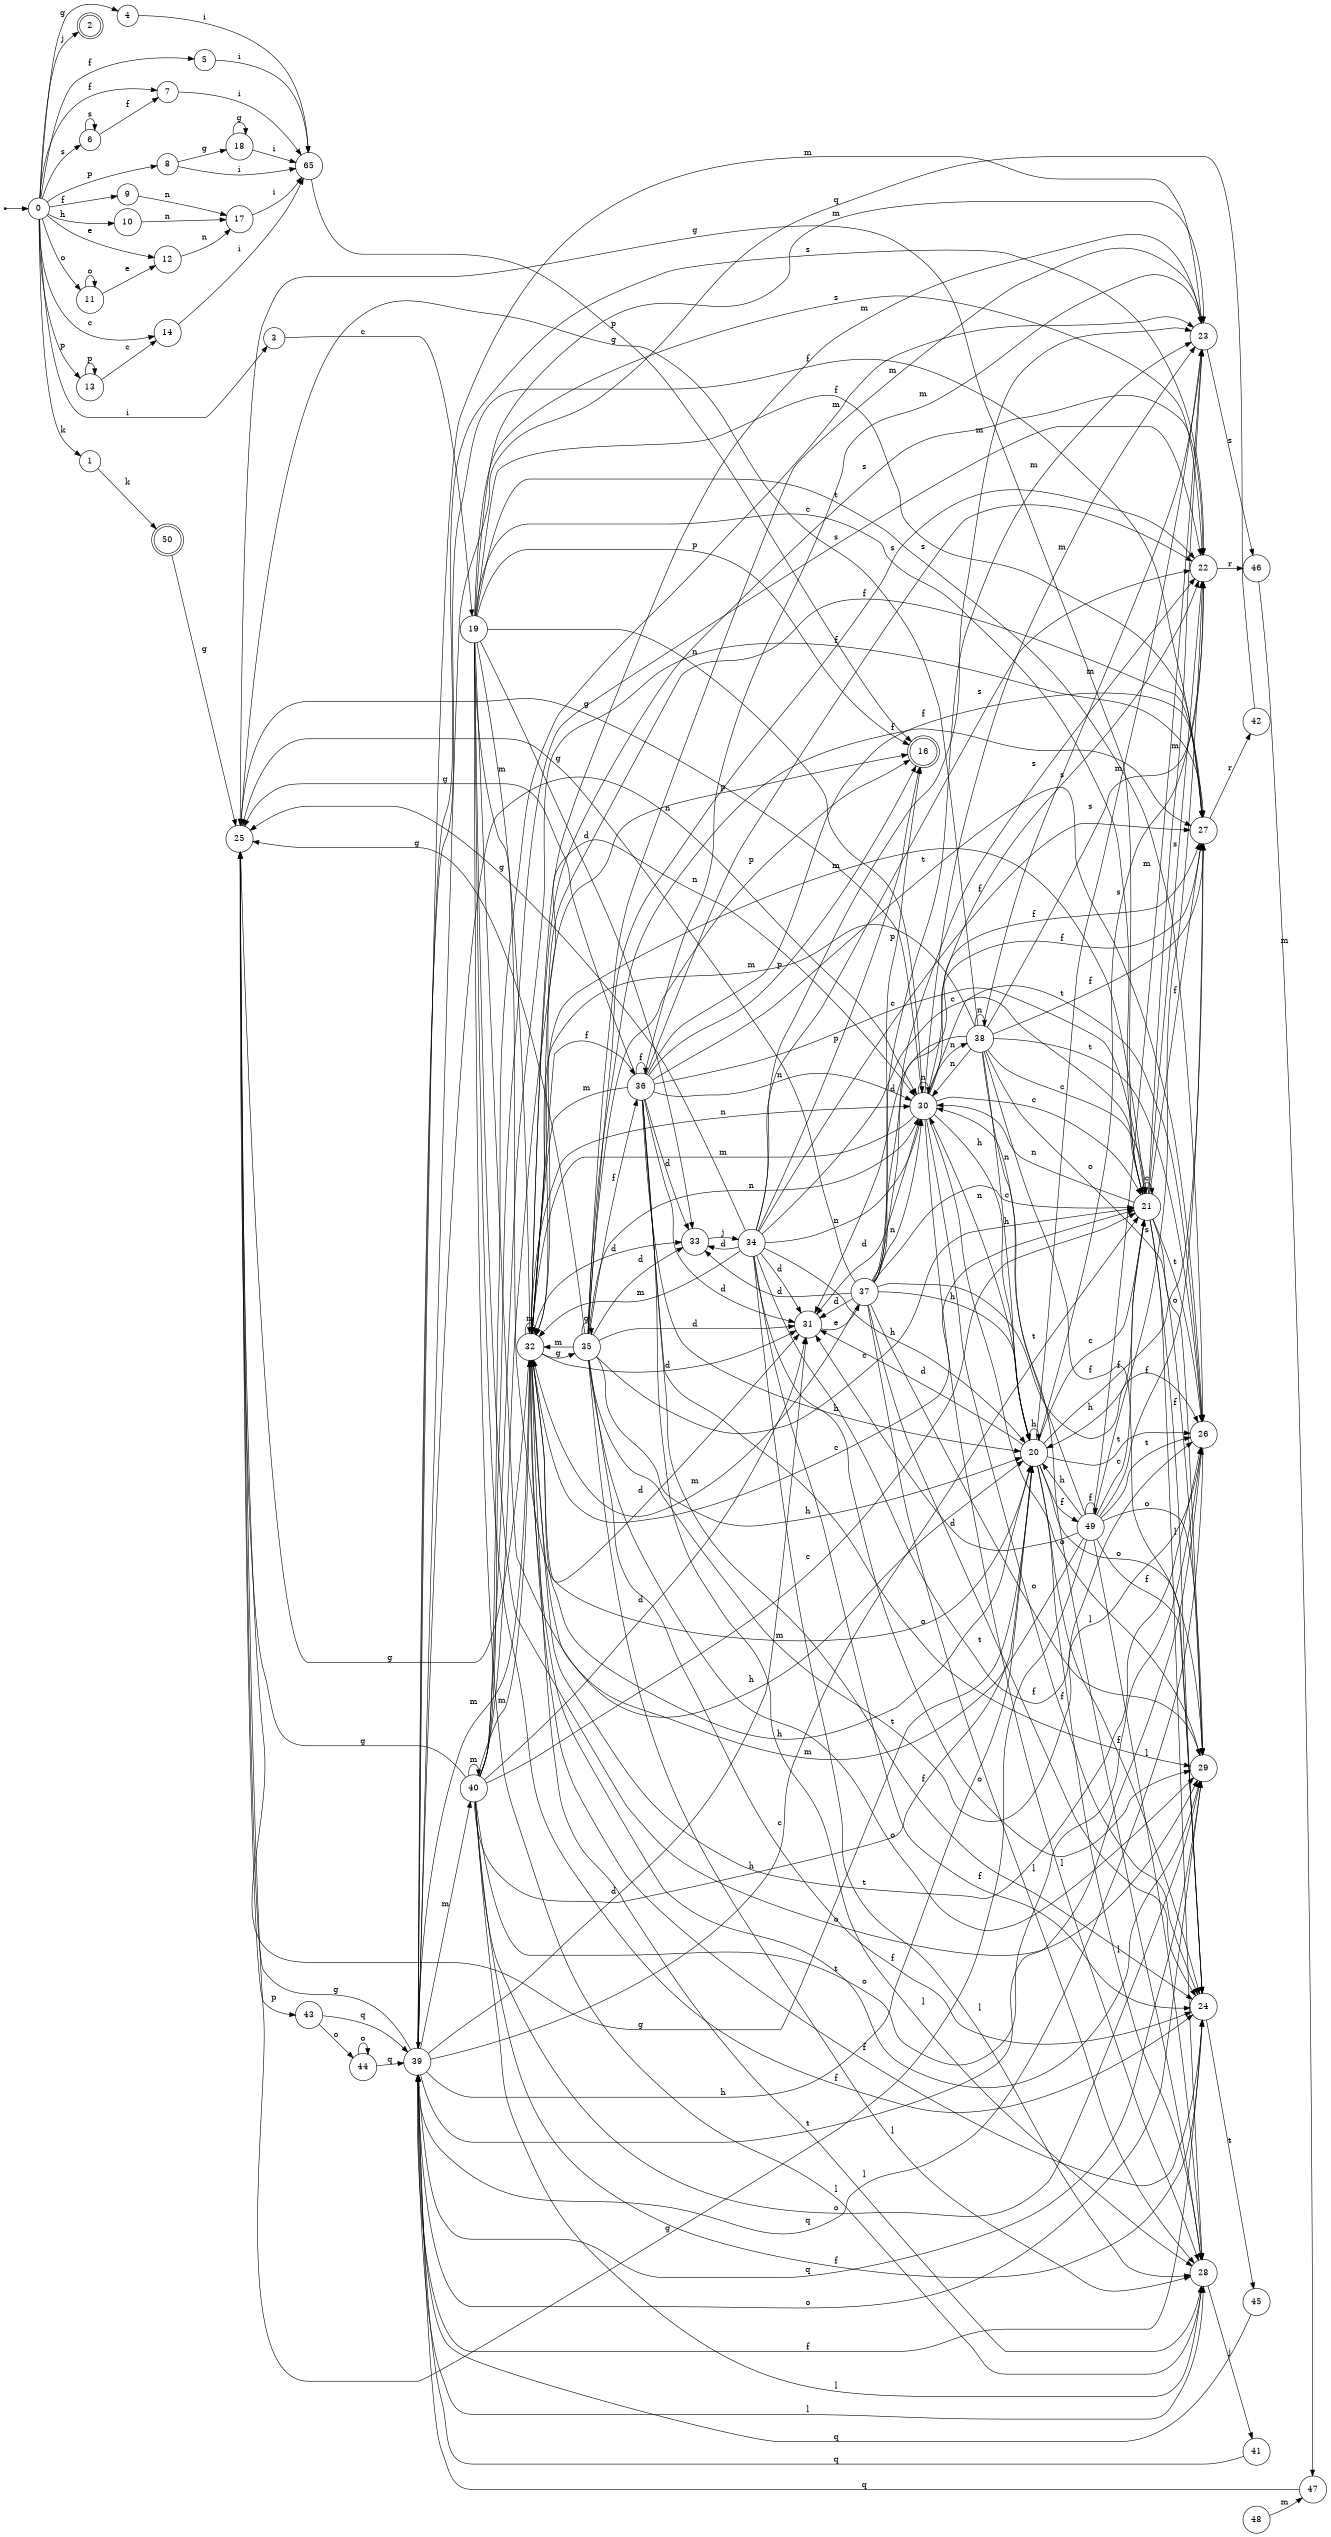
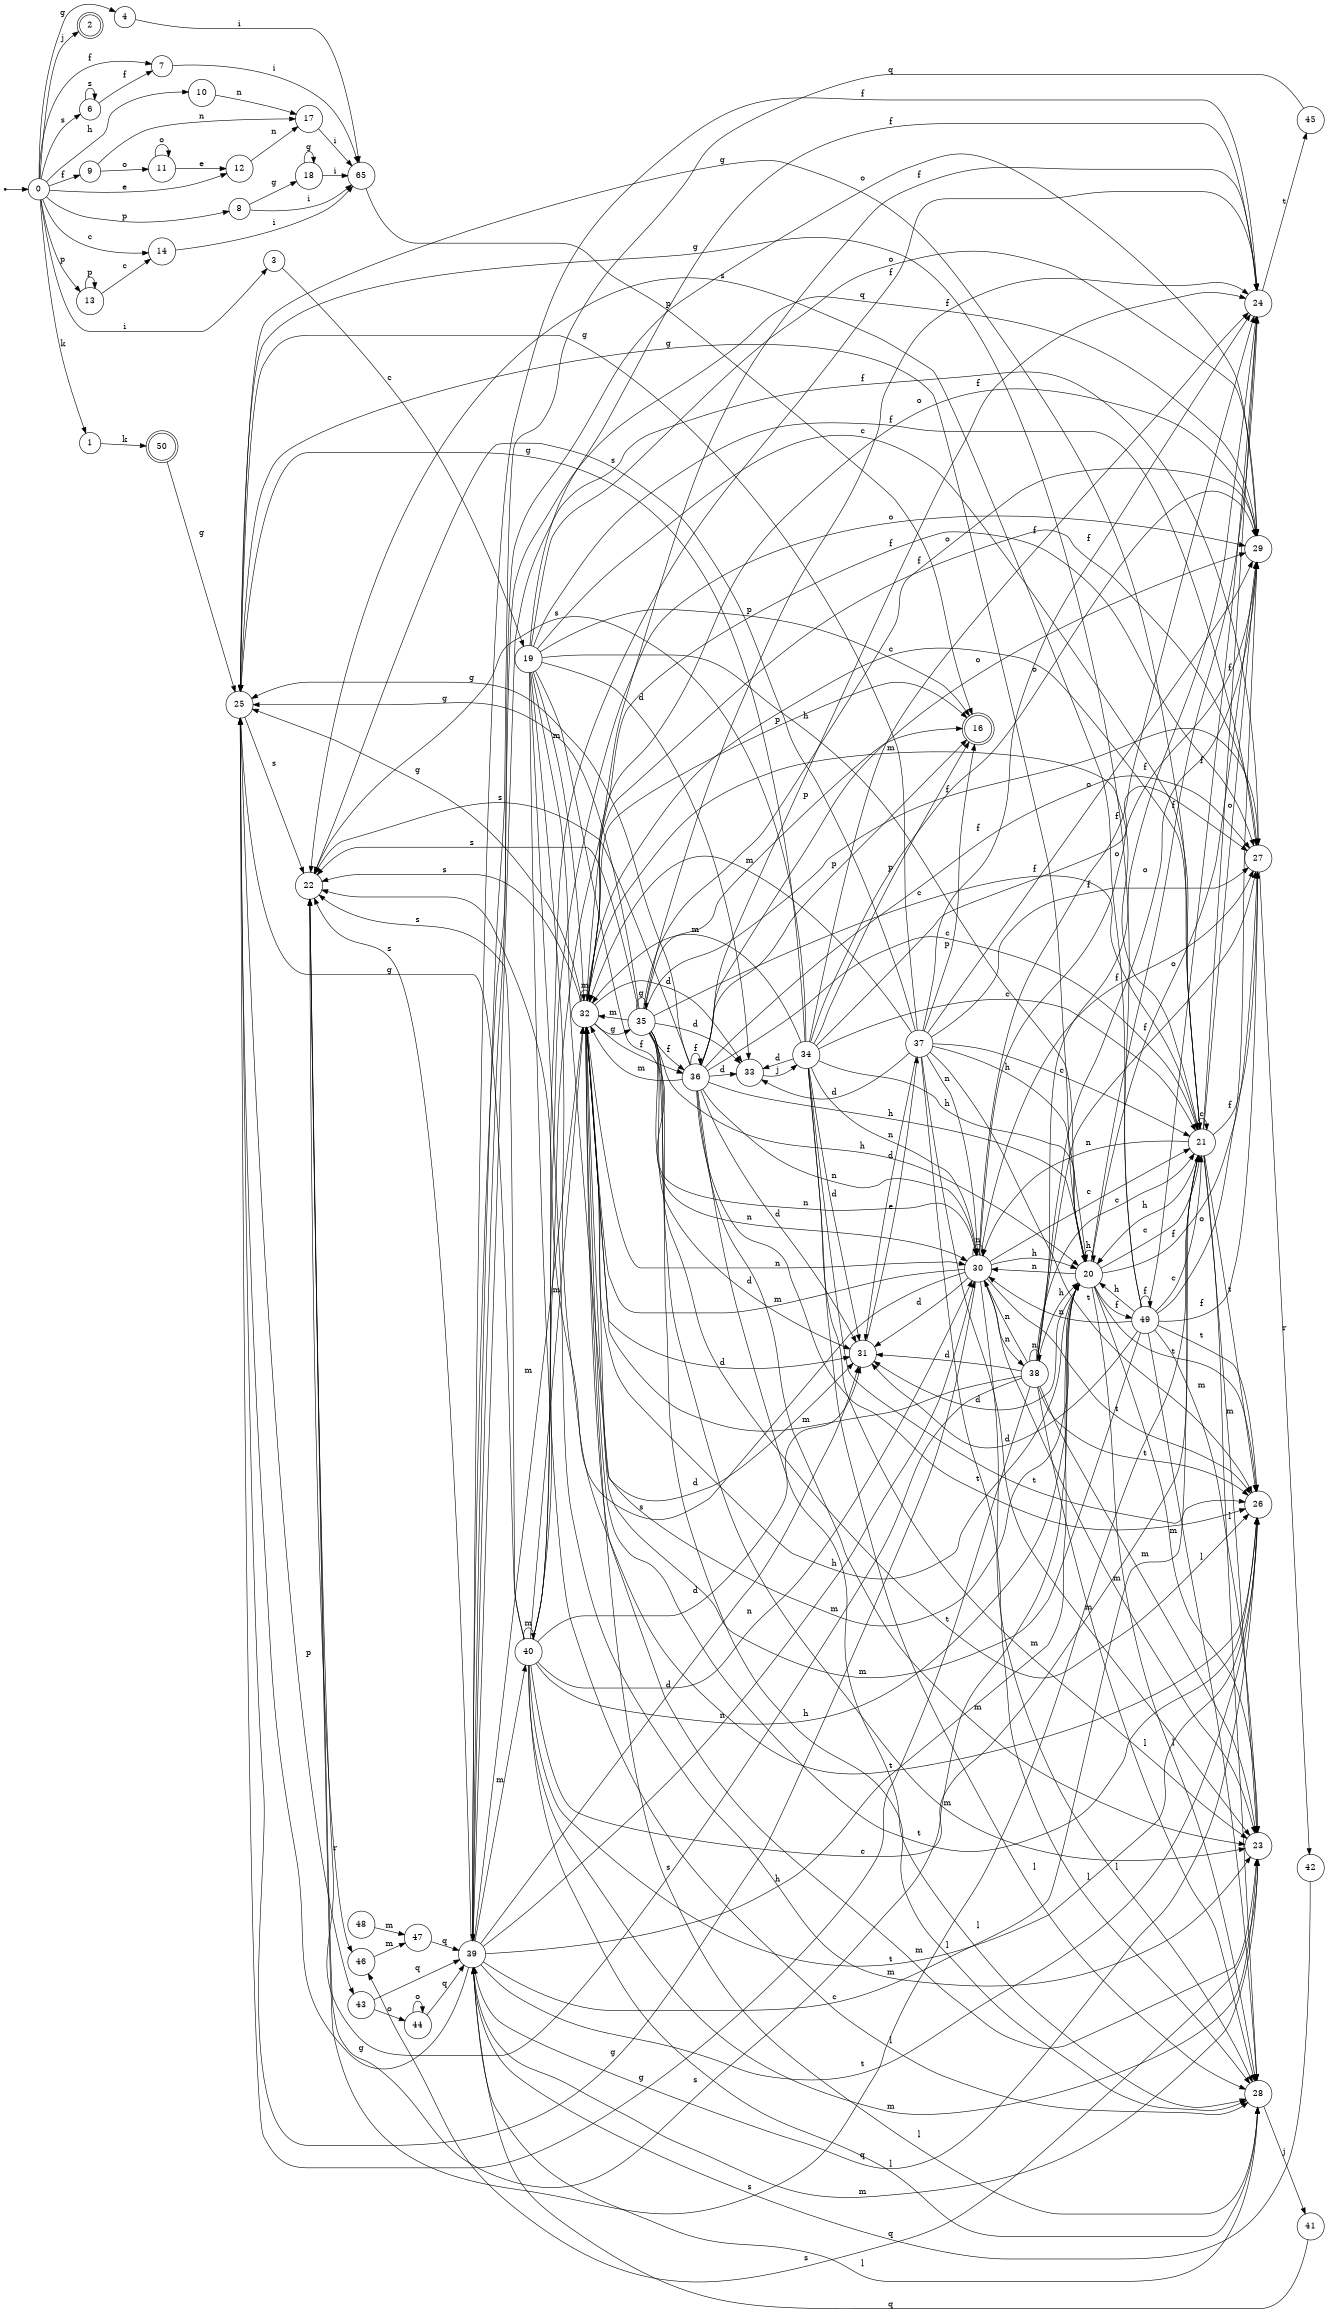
node "5": removed
edge "0" -> "11": now "9" -> "11"
edge "19" -> "22": now "25" -> "22"
